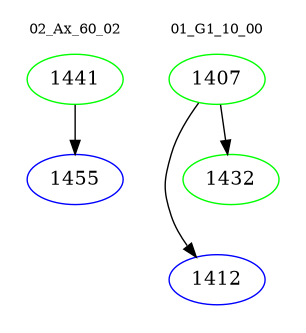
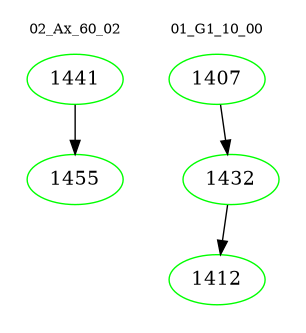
edge "1407" -> "1412": now "1432" -> "1412"
node "1455": color blue -> green
node "1412": color blue -> green
